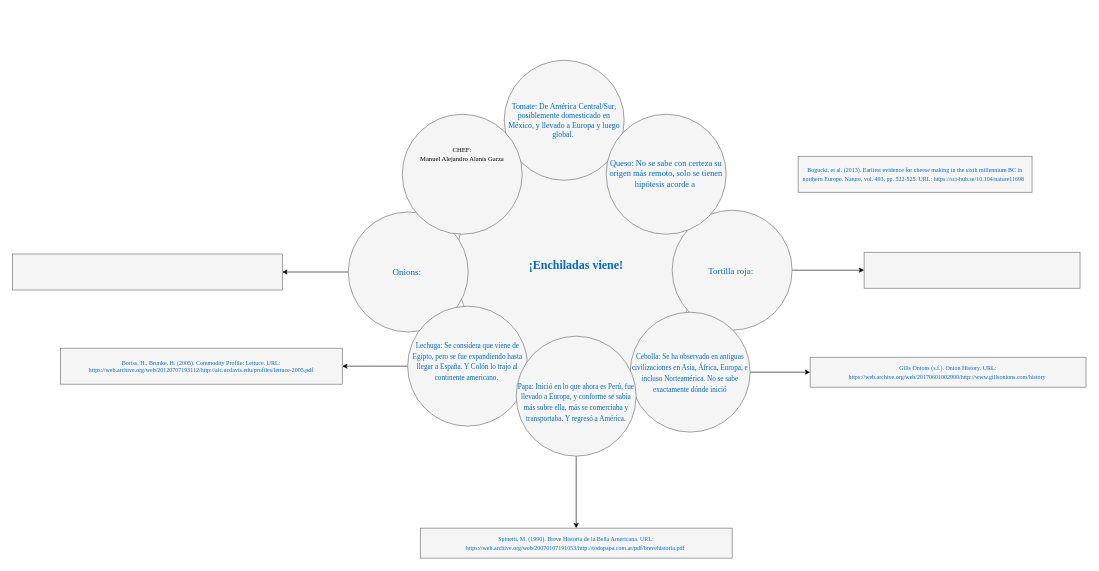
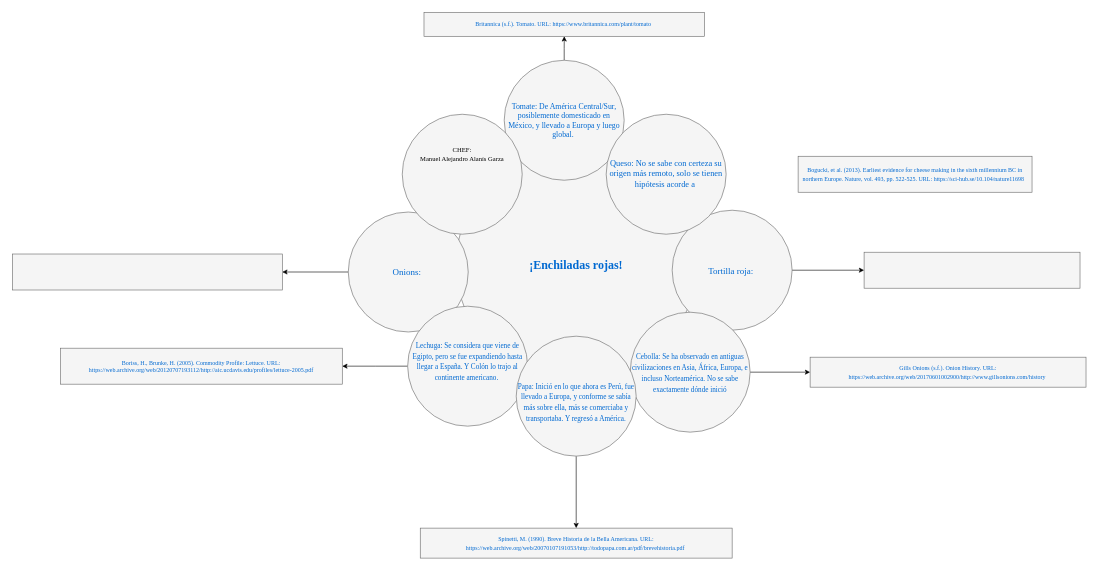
node "Britannica (s.f.). Tomato. URL: https://www.britannica.com/plant/tomato": added
edge "Tomate: De América Central/Sur, posiblemente domesticado en México, y llevado a Europa y luego global." -> "Britannica (s.f.). Tomato. URL: https://www.britannica.com/plant/tomato": added
node "¡Enchiladas viene!": label "¡Enchiladas viene!" -> "¡Enchiladas rojas!"
